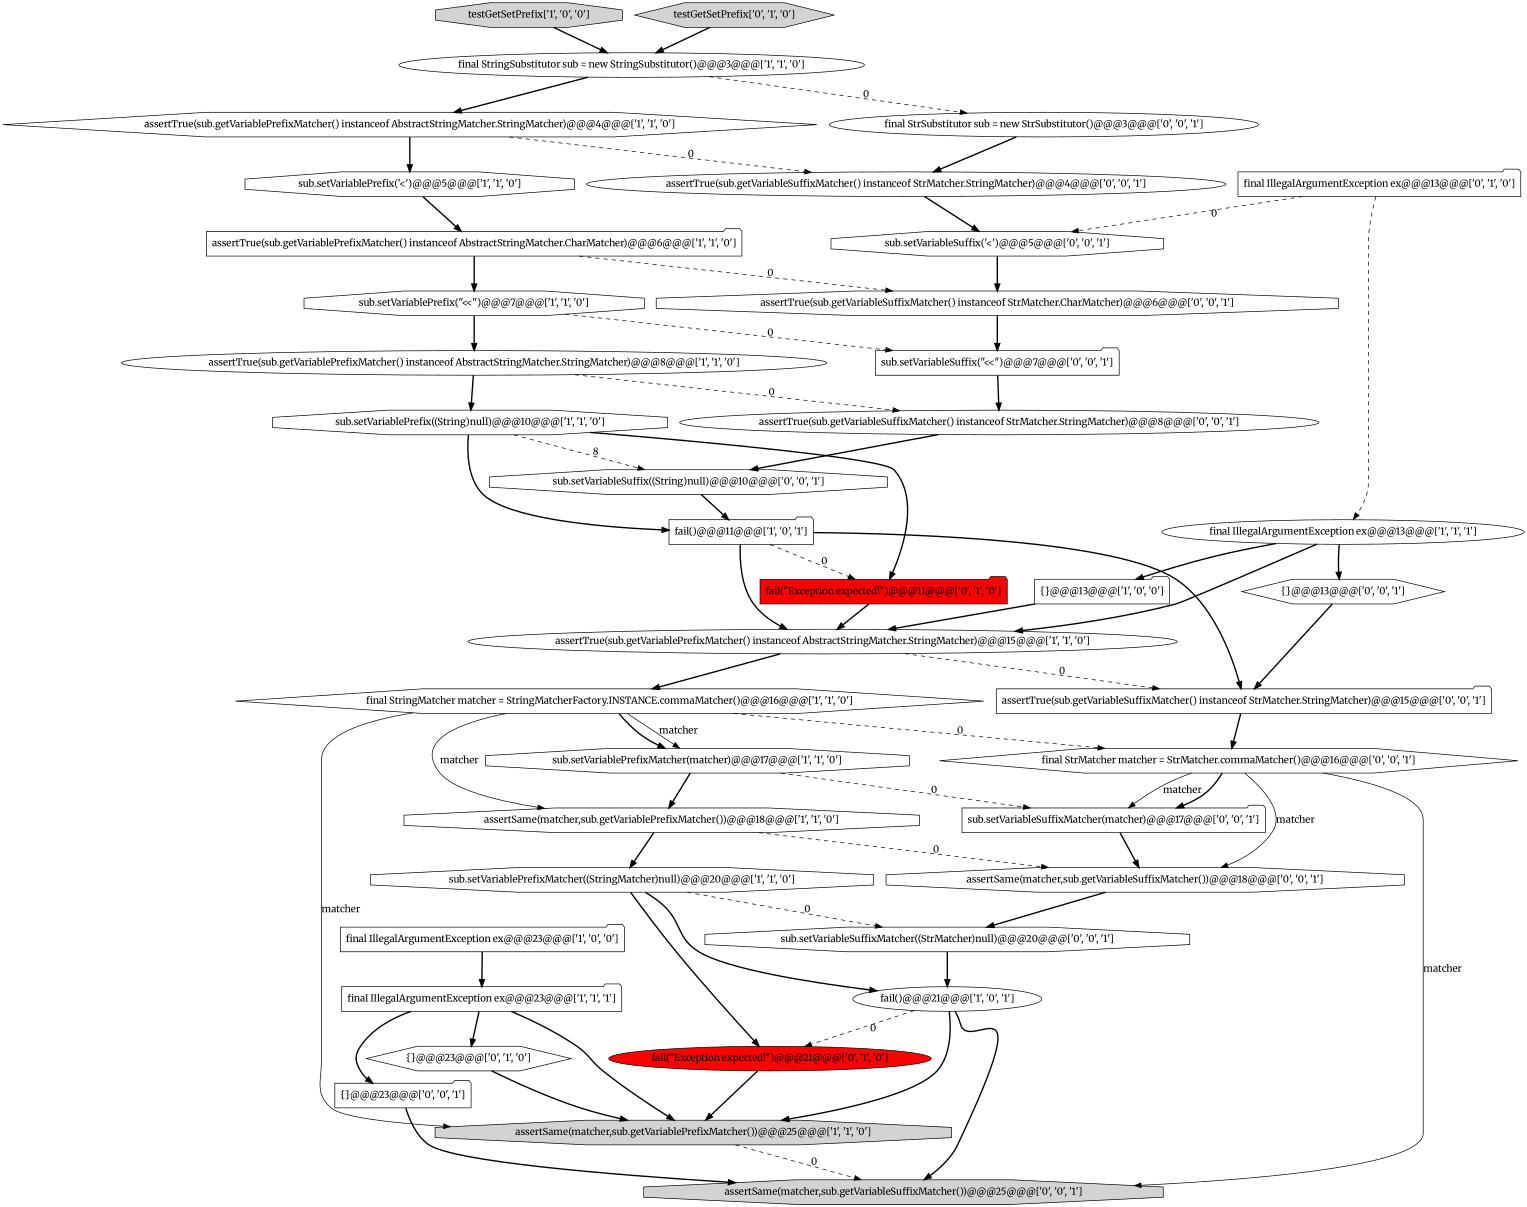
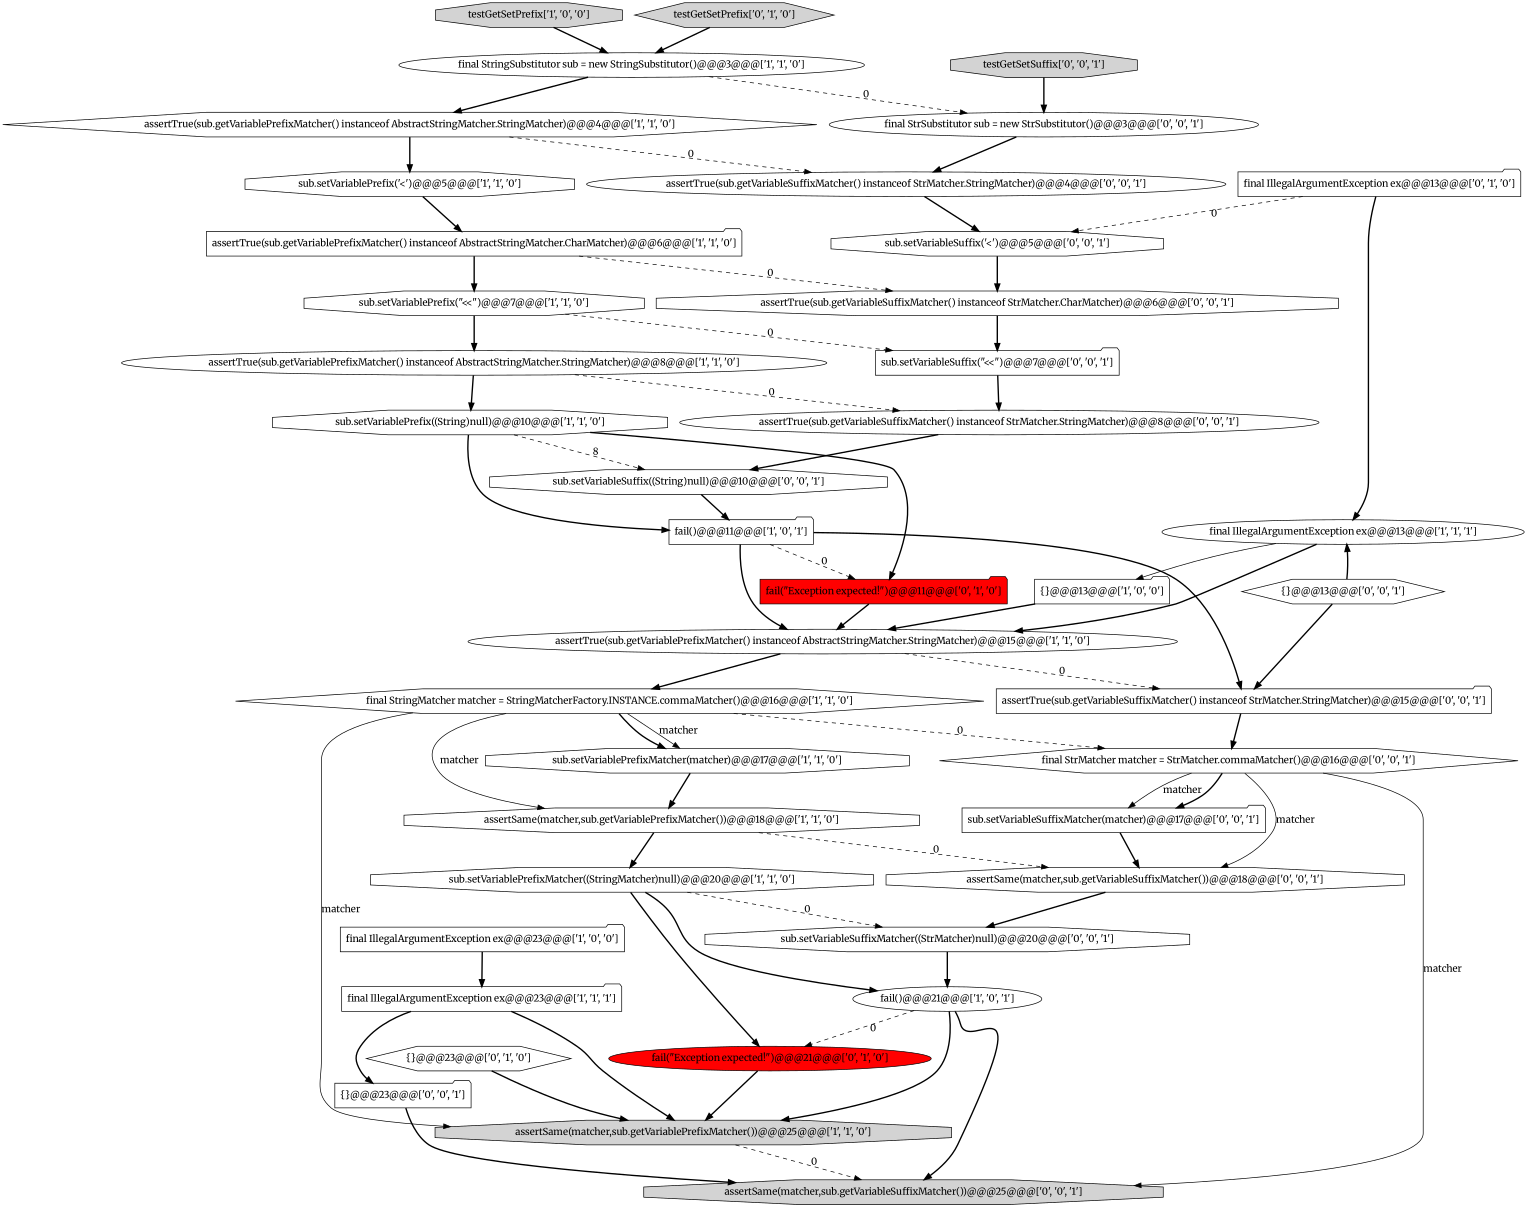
node "testGetSetSuffix['0', '0', '1']": added
edge "final IllegalArgumentException ex@@@13@@@['0', '1', '0']" -> "final IllegalArgumentException ex@@@13@@@['1', '1', '1']": style dashed -> bold
edge "final IllegalArgumentException ex@@@13@@@['1', '1', '1']" -> "{}@@@13@@@['1', '0', '0']": style bold -> solid
edge "final IllegalArgumentException ex@@@13@@@['1', '1', '1']" -> "{}@@@13@@@['0', '0', '1']": reversed
edge "sub.setVariablePrefixMatcher(matcher)@@@17@@@['1', '1', '0']" -> "sub.setVariableSuffixMatcher(matcher)@@@17@@@['0', '0', '1']": removed, label "0"
edge "final IllegalArgumentException ex@@@23@@@['1', '1', '1']" -> "{}@@@23@@@['0', '1', '0']": removed
